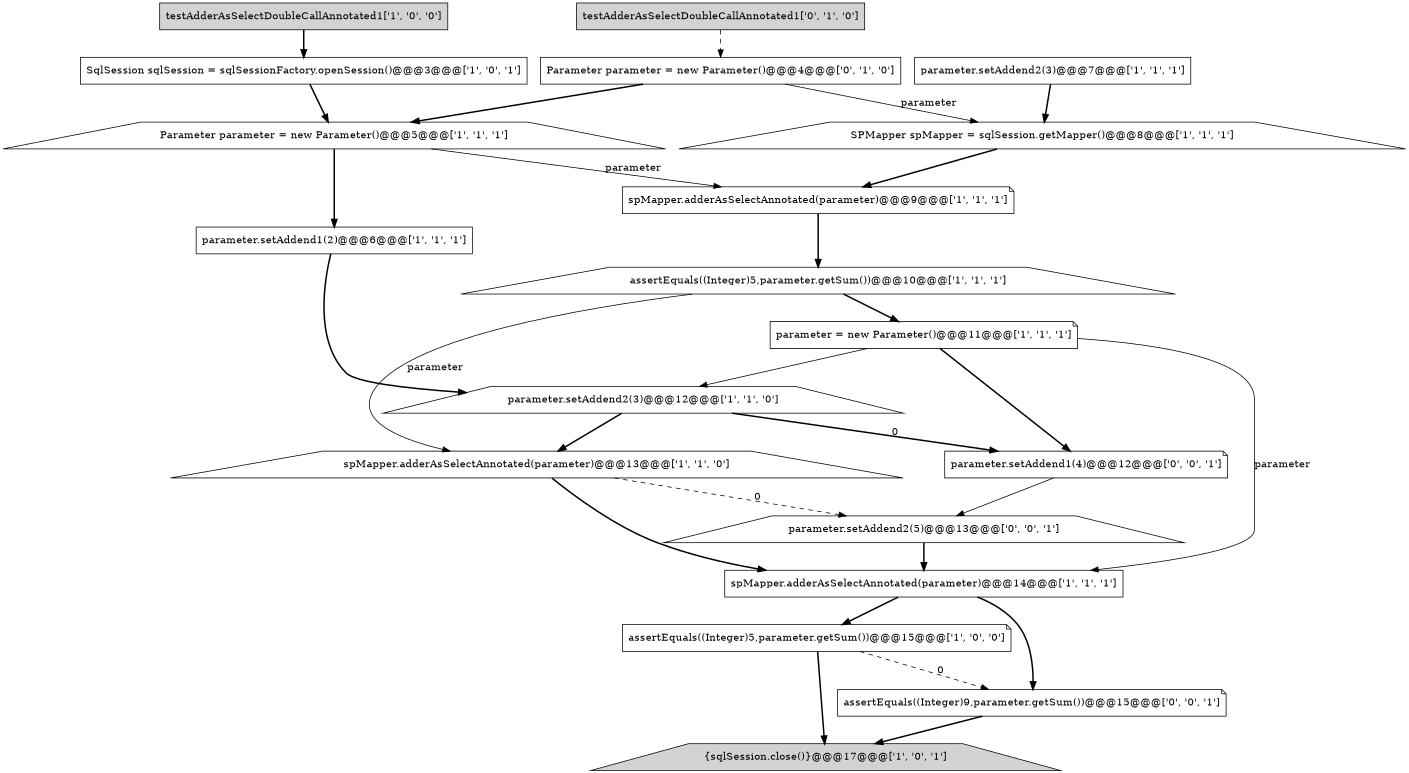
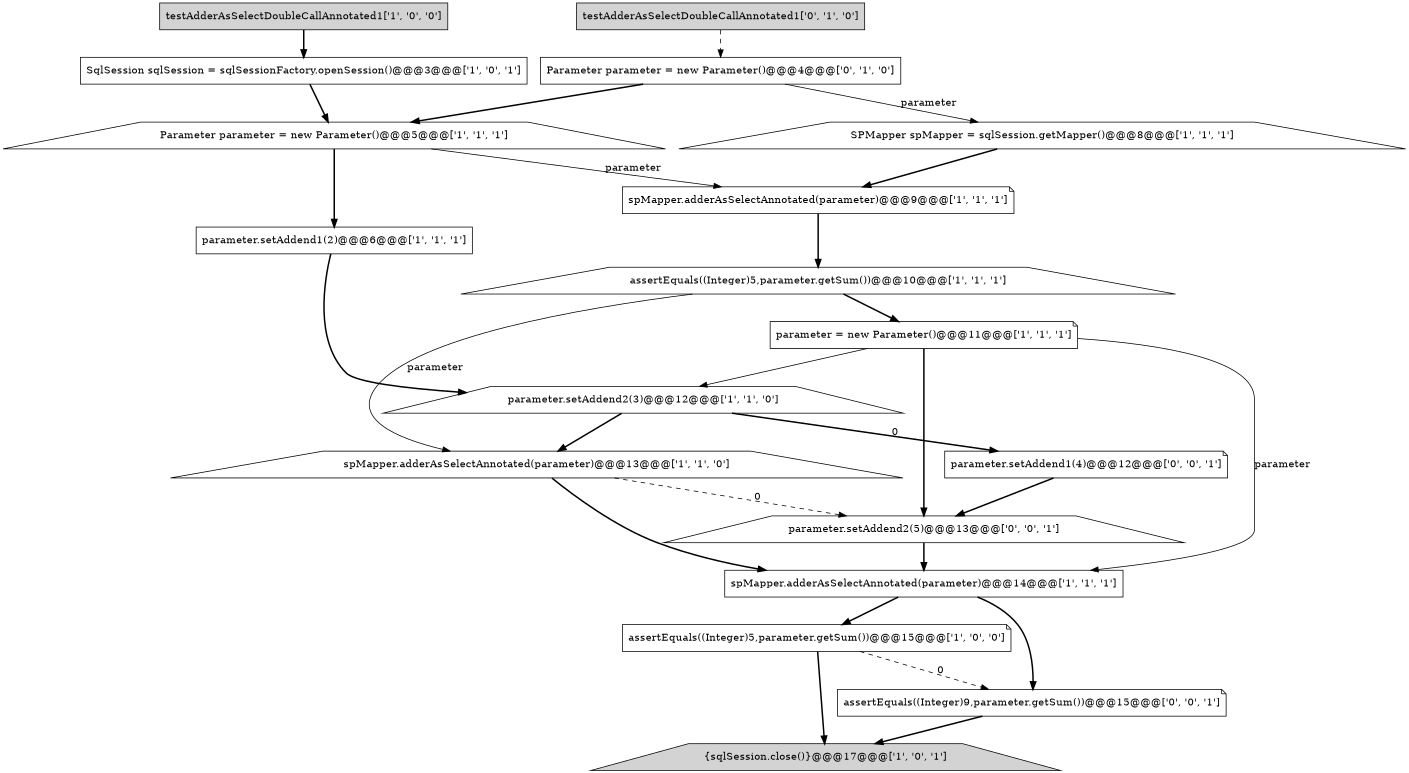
node "parameter.setAddend2(3)@@@7@@@['1', '1', '1']": removed
edge "parameter = new Parameter()@@@11@@@['1', '1', '1']" -> "parameter.setAddend1(4)@@@12@@@['0', '0', '1']": now "parameter = new Parameter()@@@11@@@['1', '1', '1']" -> "parameter.setAddend2(5)@@@13@@@['0', '0', '1']"
edge "parameter.setAddend1(4)@@@12@@@['0', '0', '1']" -> "parameter.setAddend2(5)@@@13@@@['0', '0', '1']": style solid -> bold
